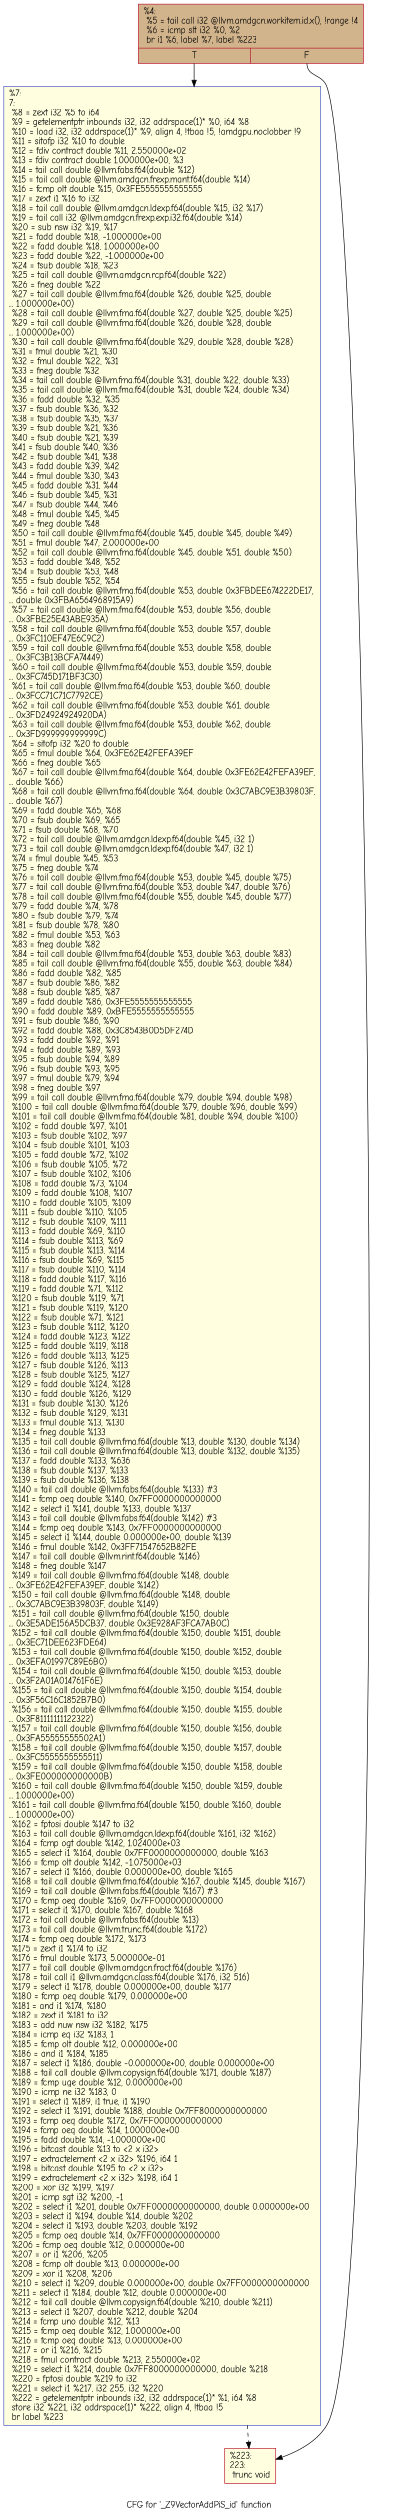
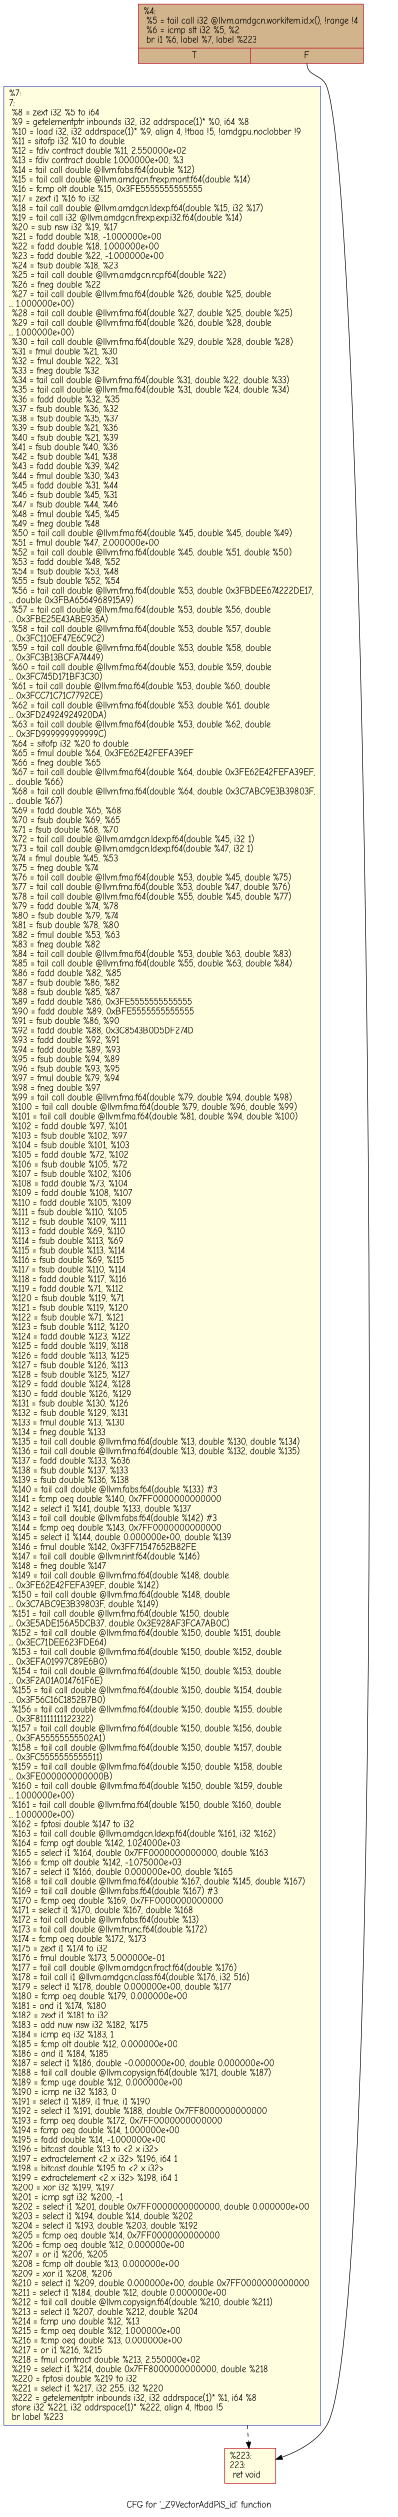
node "%4:": text "%6 = icmp slt i32 %0, %2" -> "%6 = icmp slt i32 %5, %2"
edge "%4:" -> "%7:": removed
node "%223:": text "trunc void" -> "ret void"
